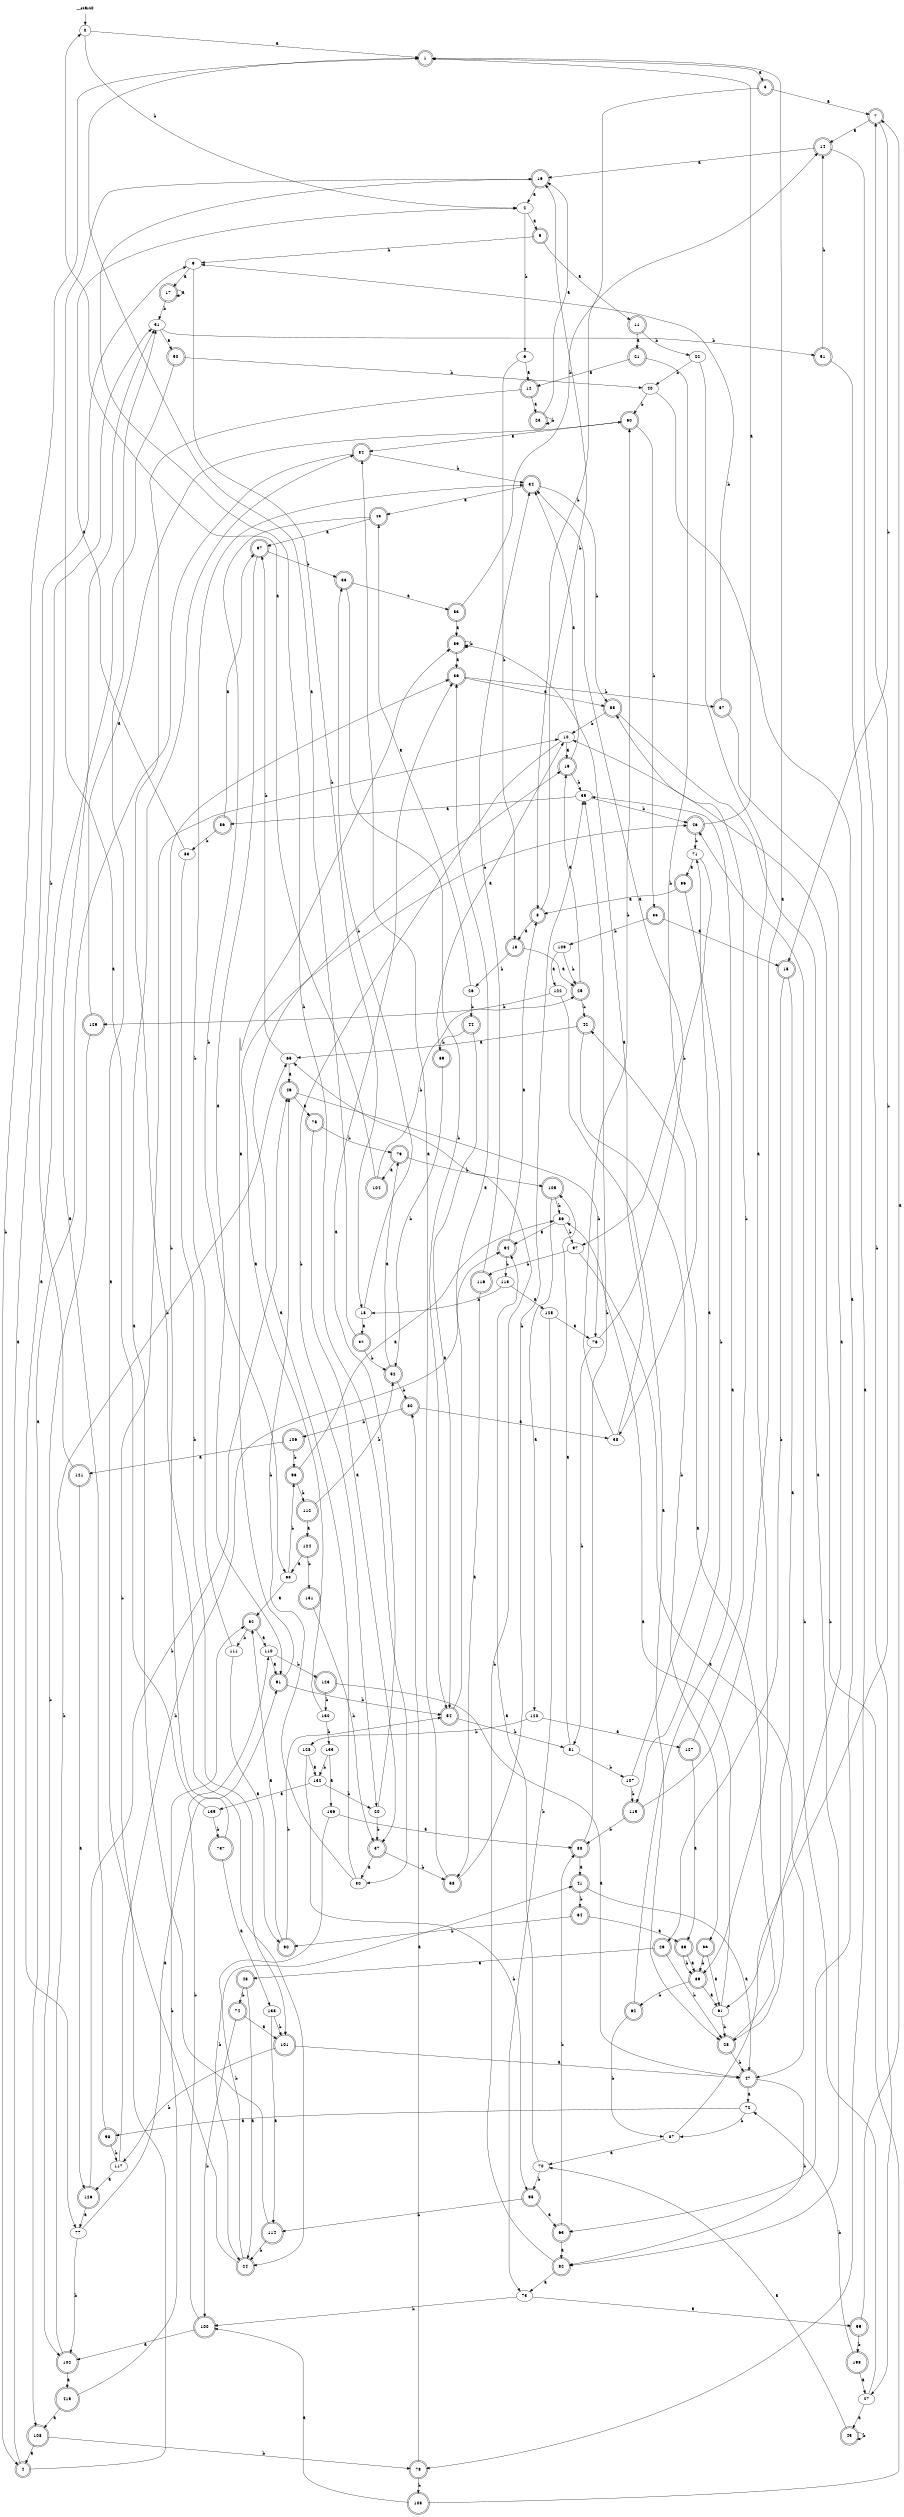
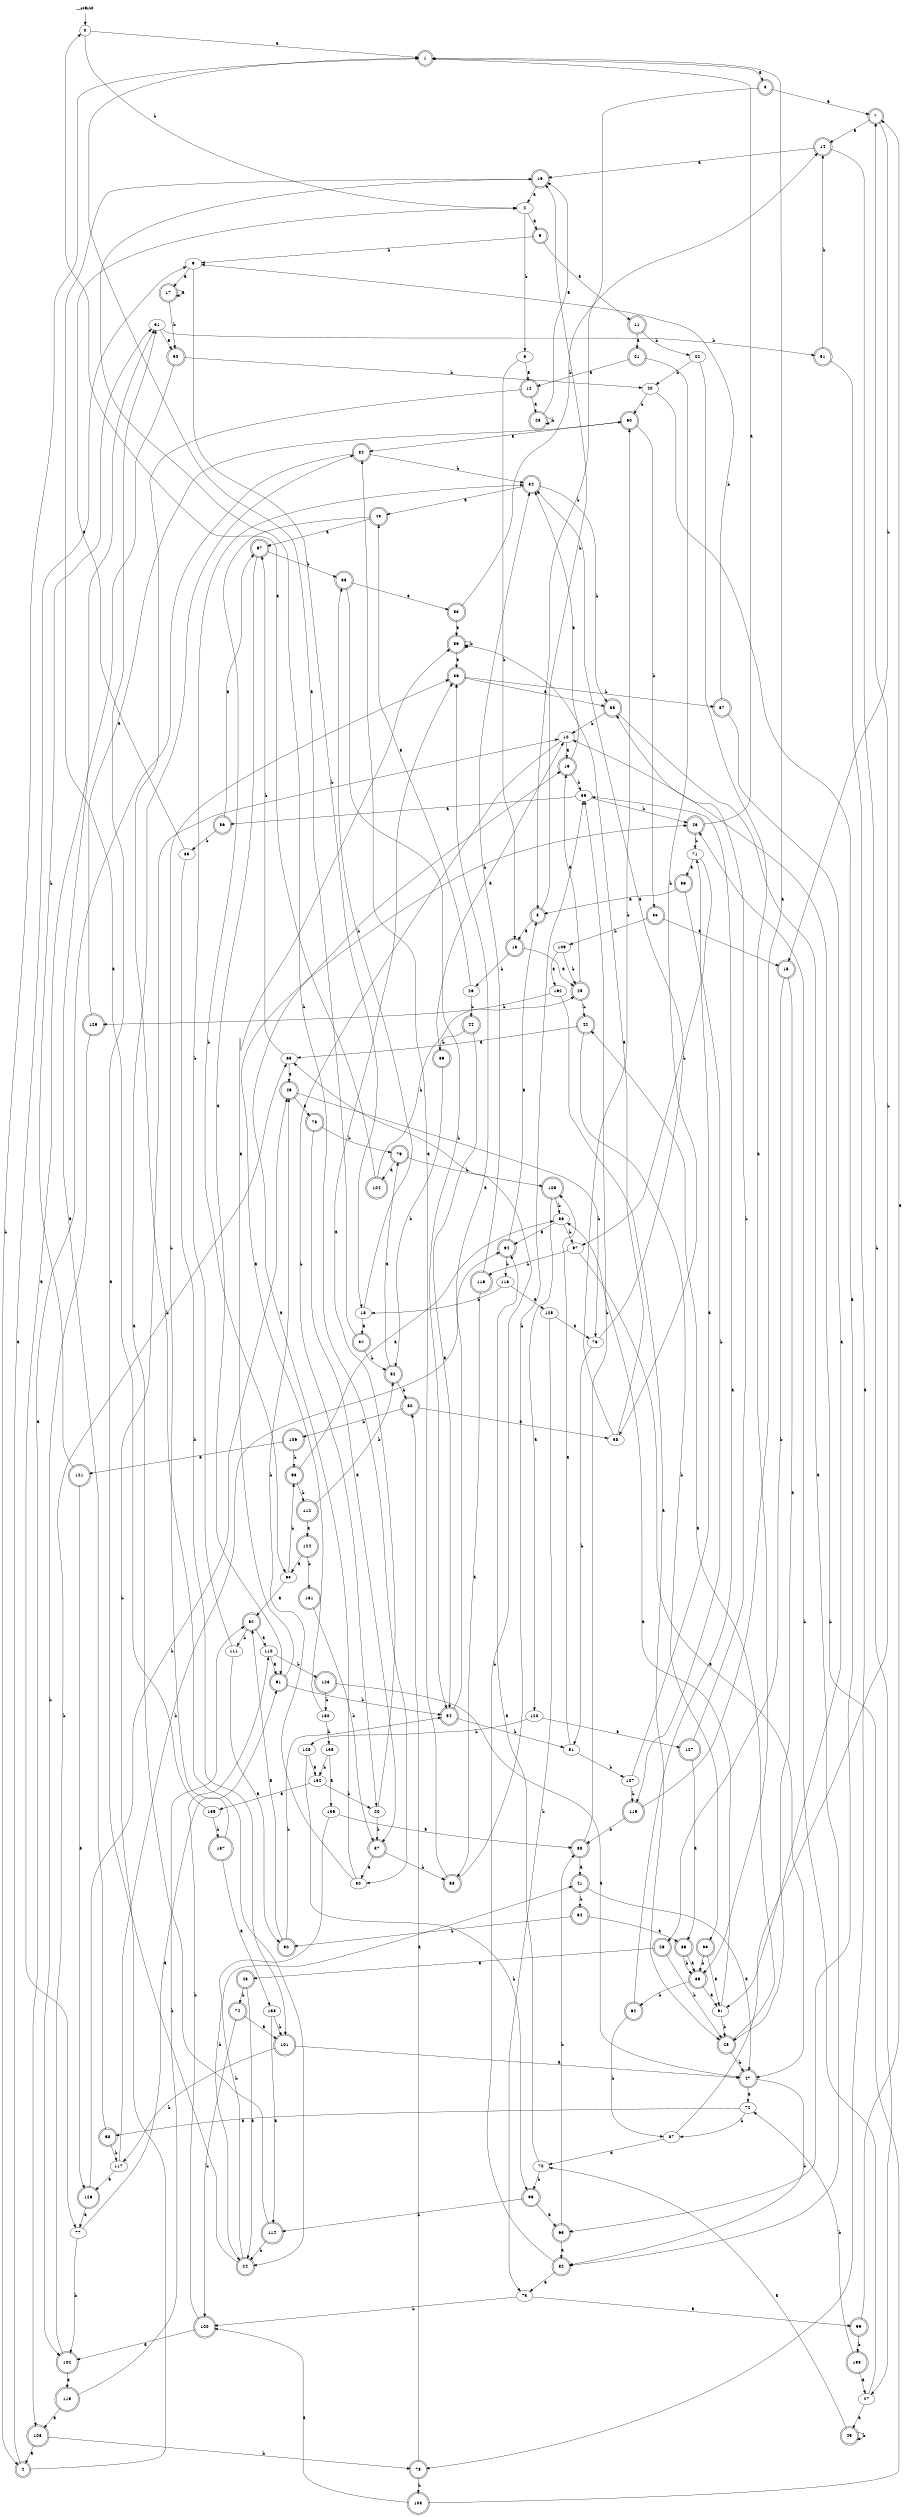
edge "17" -> "31": now "17" -> "50"
node "122": label "122" -> "162"
node "737": label "737" -> "137"
node "419": label "419" -> "119"
